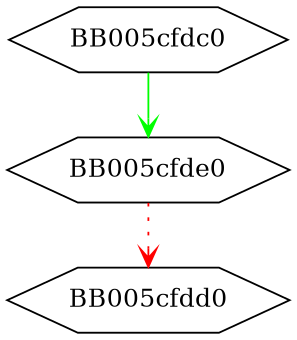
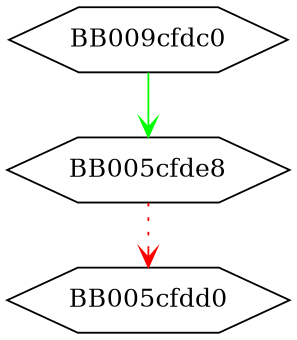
node "BB005cfdc0": label "BB005cfdc0" -> "BB009cfdc0"
node "BB005cfde0": label "BB005cfde0" -> "BB005cfde8"
